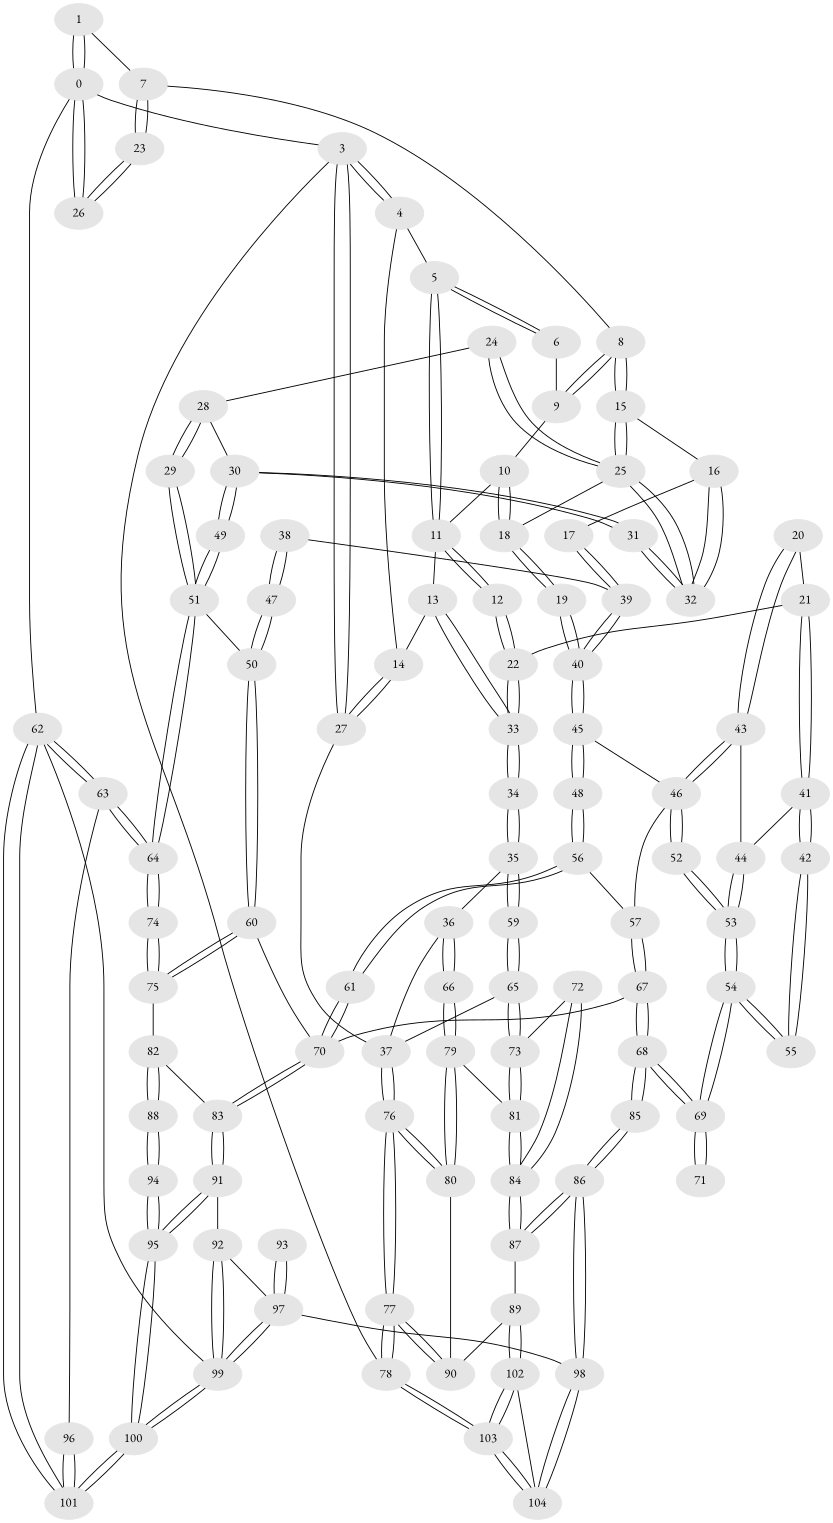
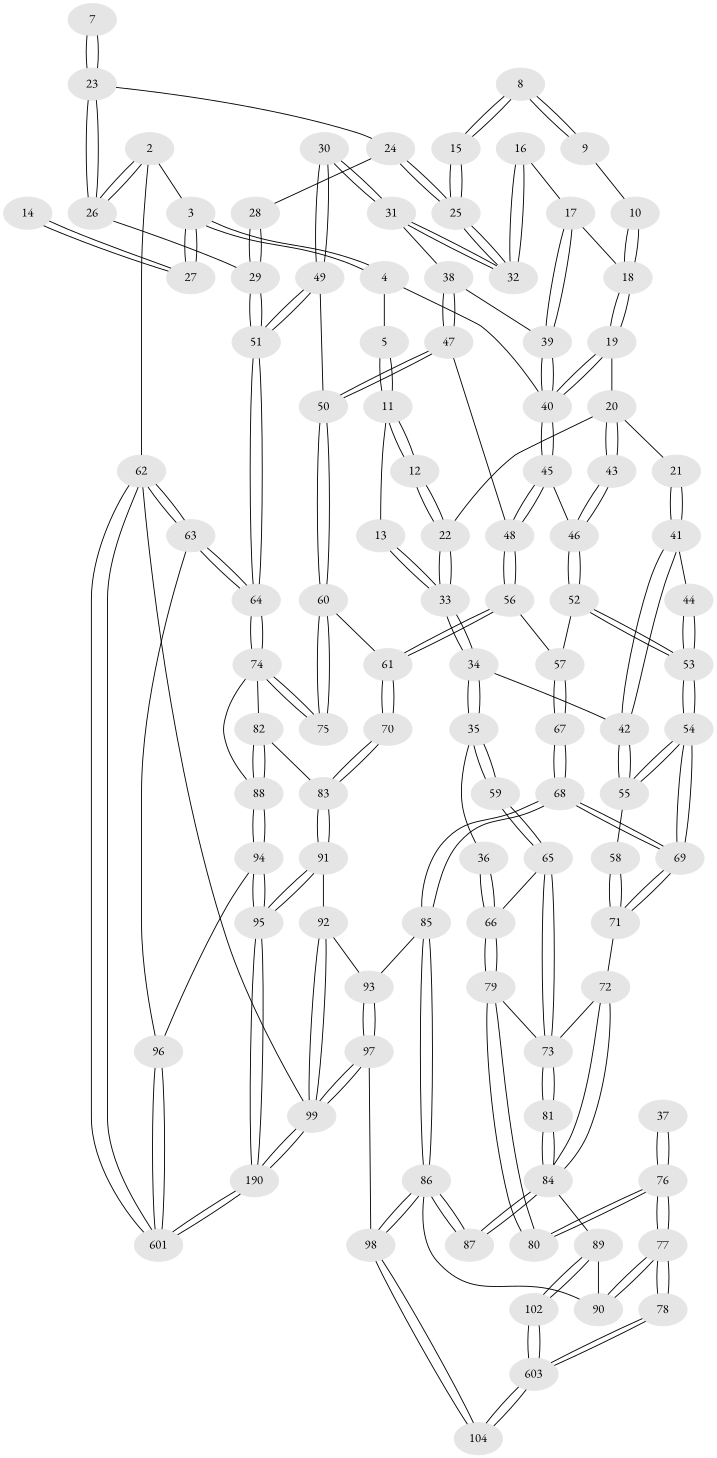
node "1": removed
node "0": label "0" -> "2"
edge "23" -- "24": added
edge "7" -- "8": removed
edge "26" -- "29": added
edge "31" -- "38": added
node "6": removed
edge "19" -- "20": added
edge "28" -- "30": removed
edge "4" -- "14": now "4" -- "40"
edge "47" -- "48": added
edge "15" -- "16": removed
edge "25" -- "18": now "17" -- "18"
edge "10" -- "11": removed
edge "21" -- "22": now "20" -- "22"
edge "51" -- "50": now "49" -- "50"
edge "13" -- "14": removed
edge "34" -- "42": added
edge "74" -- "88": added
edge "3" -- "78": removed
edge "43" -- "44": removed
edge "46" -- "57": now "52" -- "57"
node "58": added
edge "27" -- "37": removed
edge "94" -- "96": added
edge "85" -- "93": added
edge "71" -- "72": added
edge "36" -- "37": removed
edge "60" -- "70": now "60" -- "61"
edge "65" -- "37": now "65" -- "66"
edge "75" -- "82": now "74" -- "82"
edge "67" -- "70": removed
edge "79" -- "81": now "79" -- "73"
edge "92" -- "97": now "92" -- "93"
edge "80" -- "90": now "86" -- "90"
edge "87" -- "89": now "84" -- "89"
node "100": label "100" -> "190"
node "103": label "103" -> "603"
edge "102" -- "104": removed
node "101": label "101" -> "601"
